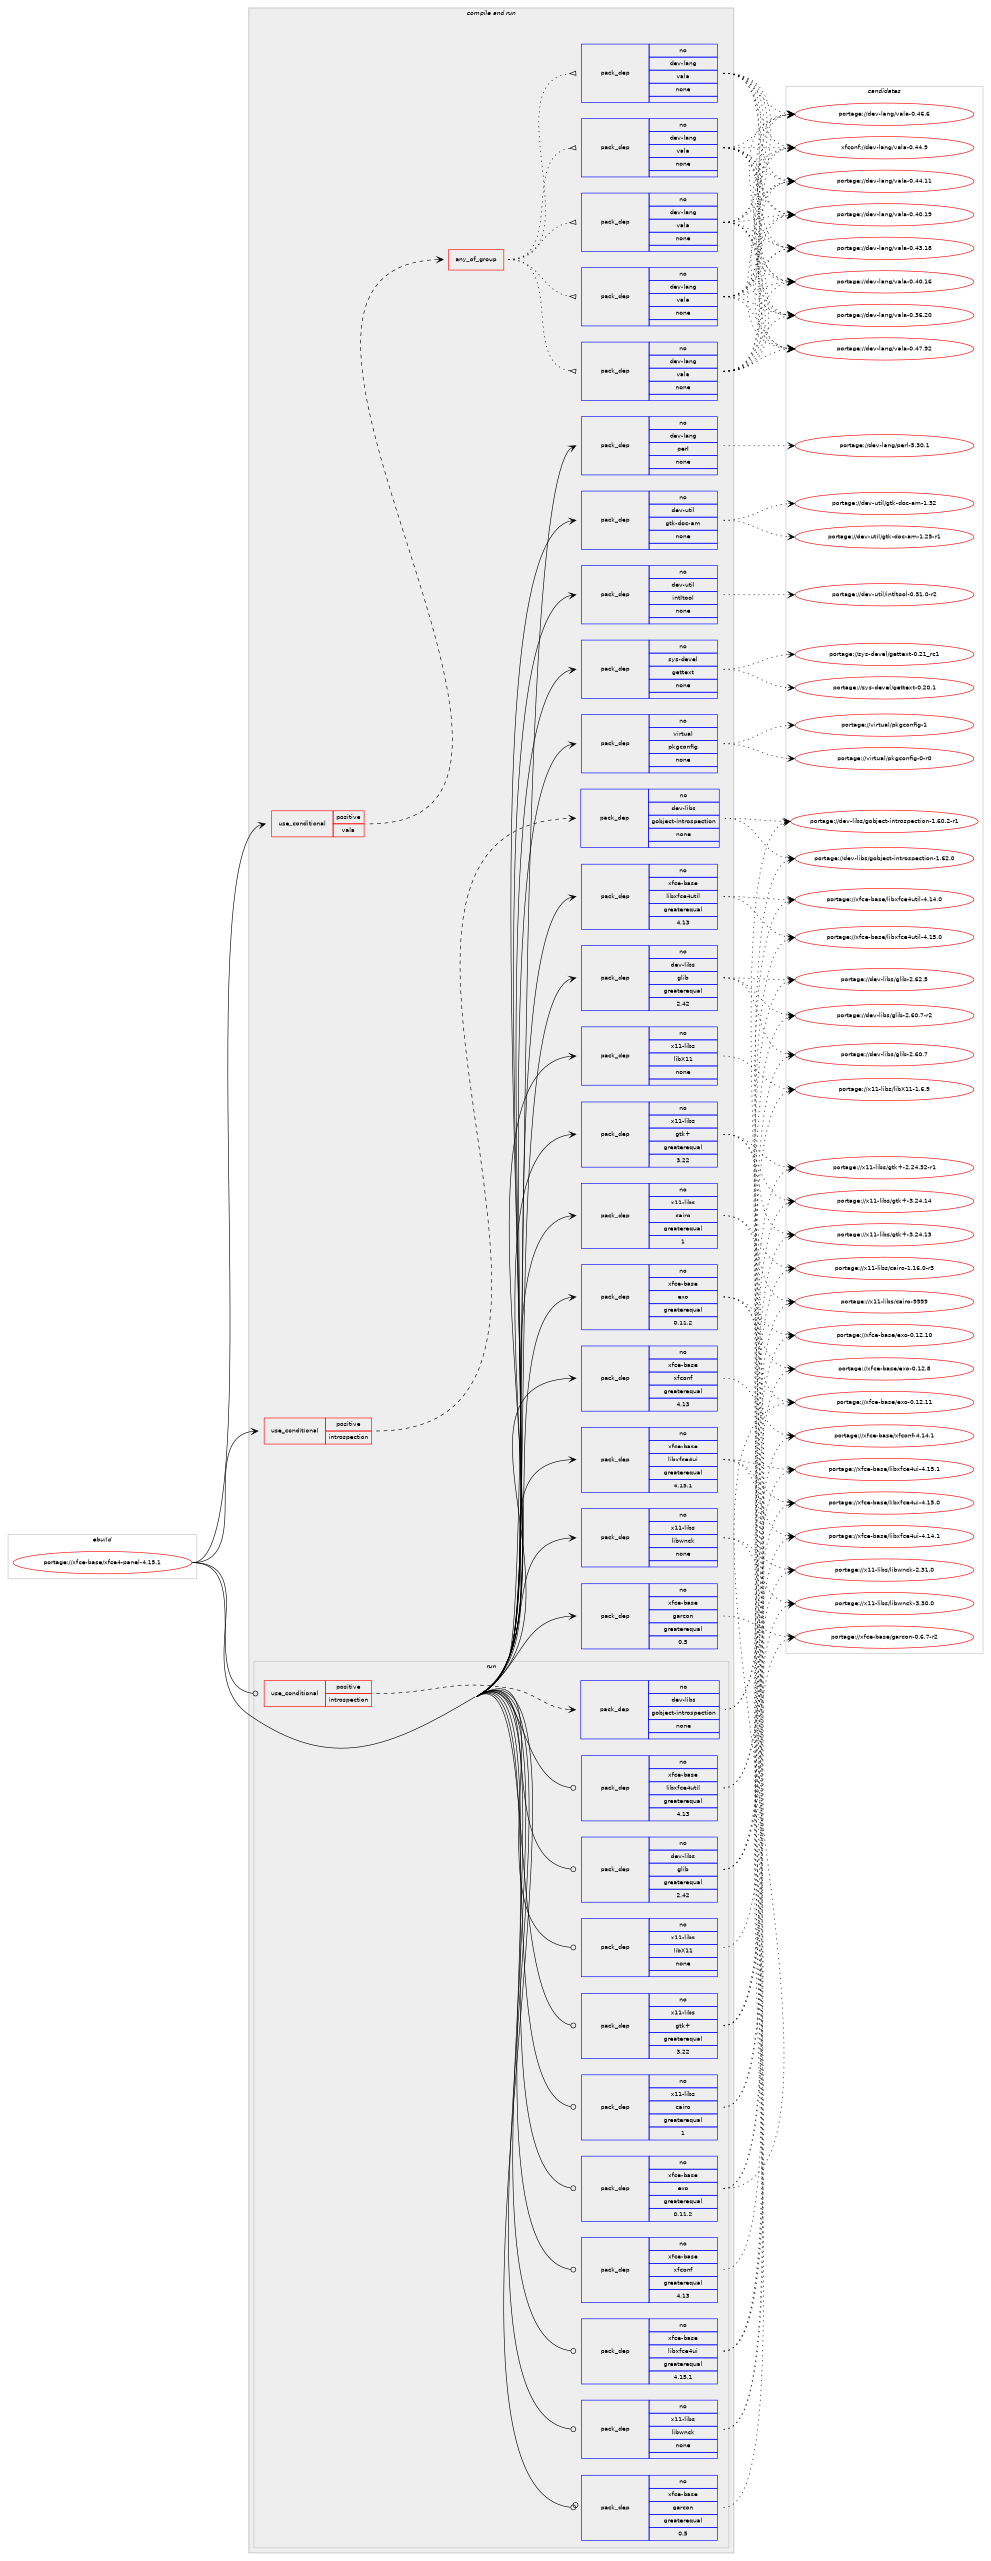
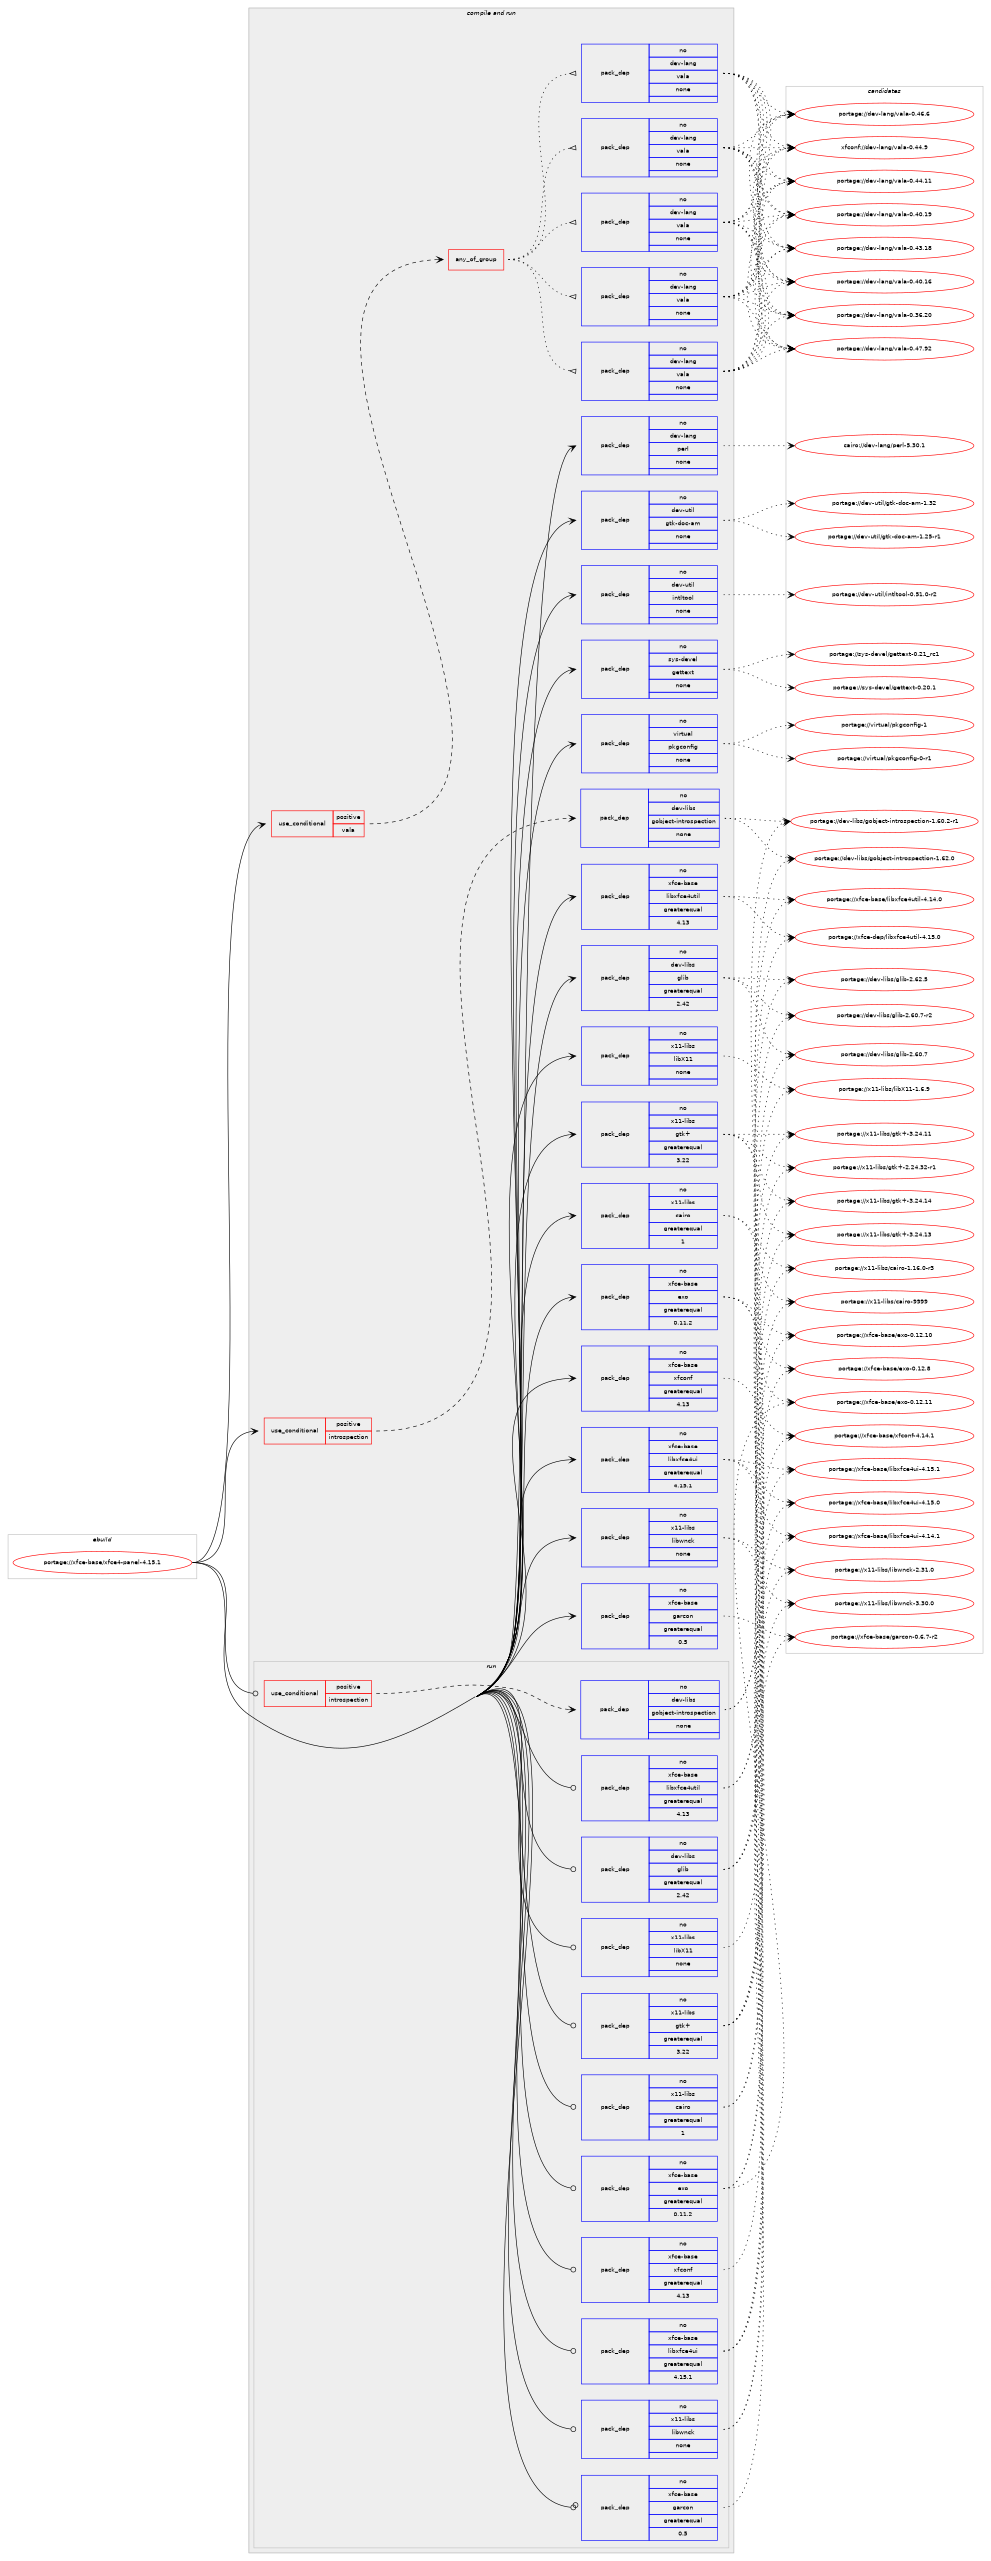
node "portage://dev-lang/perl-5.30.1": label "portage://dev-lang/perl-5.30.1" -> "cairo://dev-lang/perl-5.30.1"
node "portage://virtual/pkgconfig-0-r0": label "portage://virtual/pkgconfig-0-r0" -> "portage://virtual/pkgconfig-0-r1"
node "portage://xfce-base/libxfce4util-4.15.0": label "portage://xfce-base/libxfce4util-4.15.0" -> "portage://xfce-dep/libxfce4util-4.15.0"
node "portage://x11-libs/gtk+-3.24.11": added
